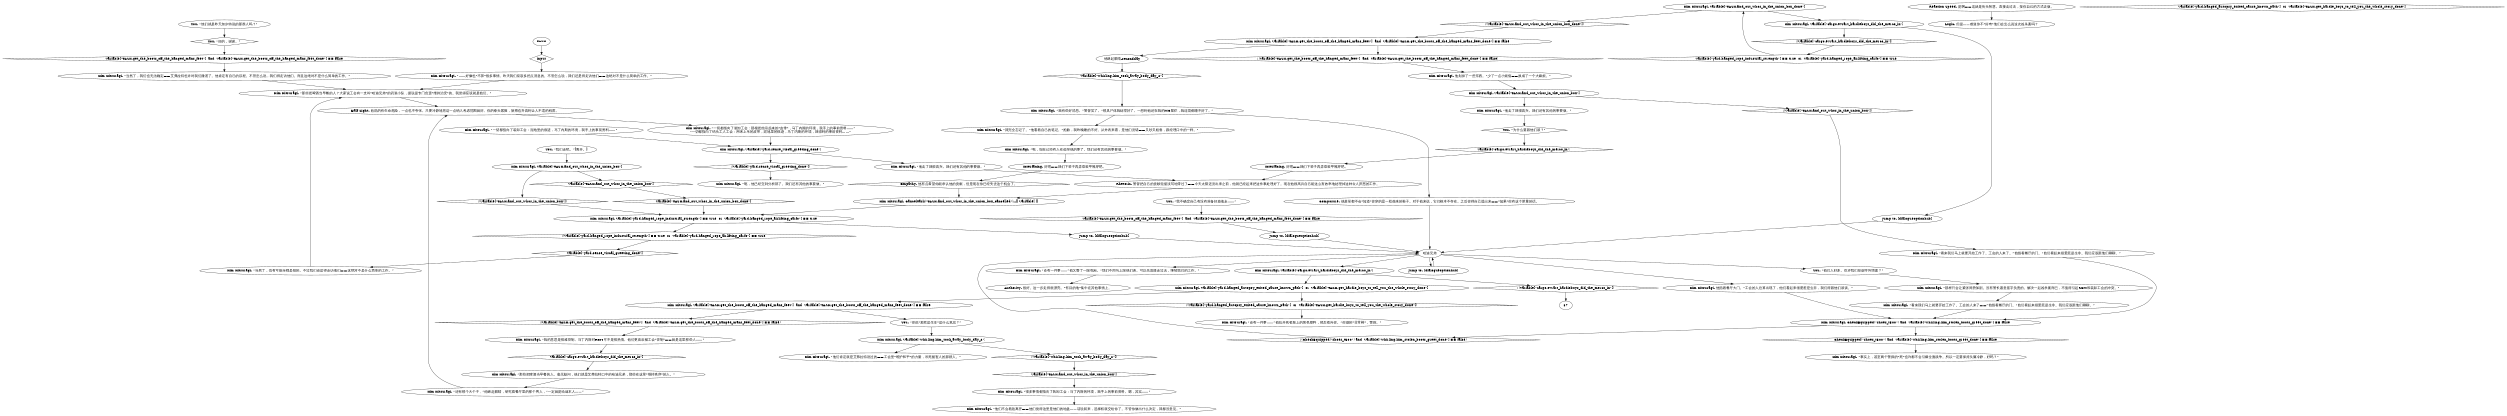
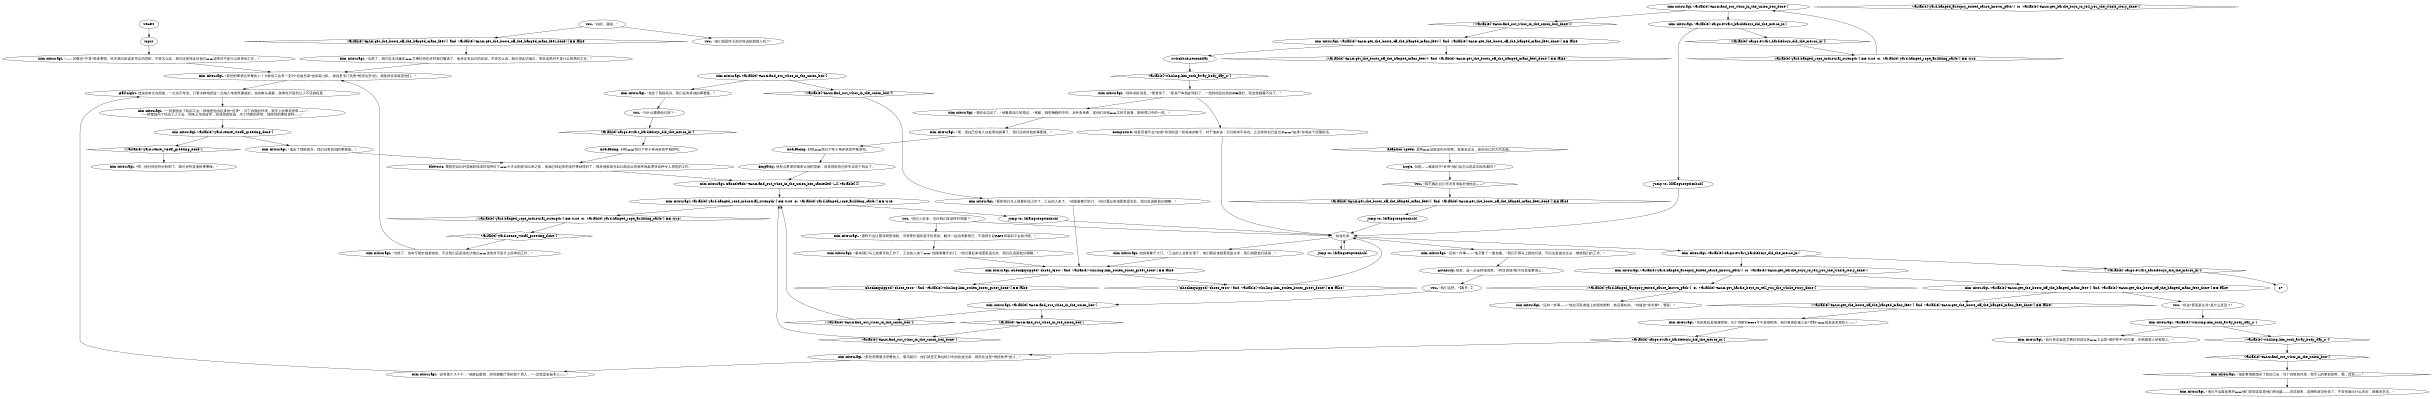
node "Reaction Speed: 是啊——这就是街头智慧。直接走过去，按你自己的方式去做。": shape ellipse -> diamond
edge "You: “他们就是昨天加尔特说的那群人吗？”" -> "You: “好的，谢谢。”": reversed
node "You: “好的，谢谢。”": shape diamond -> ellipse
node "TASK": label "TASK" -> "START"
node "input": shape diamond -> ellipse
node "他眯起眼睛-secondday": label "他眯起眼睛-secondday" -> "switchhub-secondday"
node "Kim Kitsuragi: 他划掉了一些东西。“少了一点小烦恼——换成了一个大麻烦。”": removed
node "Kim Kitsuragi: “一切都指向了装卸工会：泥地里的痕迹，马丁内斯的环境，我手上的事前资料……”": removed
node "You: “为什么要跟他们谈？”": shape diamond -> ellipse
edge "Logic: 但是……难道你不*好奇*他们会怎么说这次凶杀案吗？" -> "You: “我不确定自己有没有准备好放他走……”": added
node "Empathy: 他有点希望你能承认他的贡献，但是现在你已经失去这个机会了。": shape diamond -> ellipse
node "You: “我不确定自己有没有准备好放他走……”": shape ellipse -> diamond
edge "哈迪兄弟" -> "You: “他们人好多。也许我们应该呼叫增援？”": reversed
edge "Authority: 很好。这一步走得很漂亮。*有目的地*集中在其他事情上。" -> "You: “我们走吧。”[离开。]": added
node "Kim Kitsuragi: “事实上，甚至两个警探的*死*也许都不会引爆全面战争。所以一定要保持头脑冷静，好吗？”": removed
node "Kim Kitsuragi: “很多事情都指向了装卸工会：马丁内斯的环境，我手上的事前资料。嗯，其实……”": shape ellipse -> diamond
